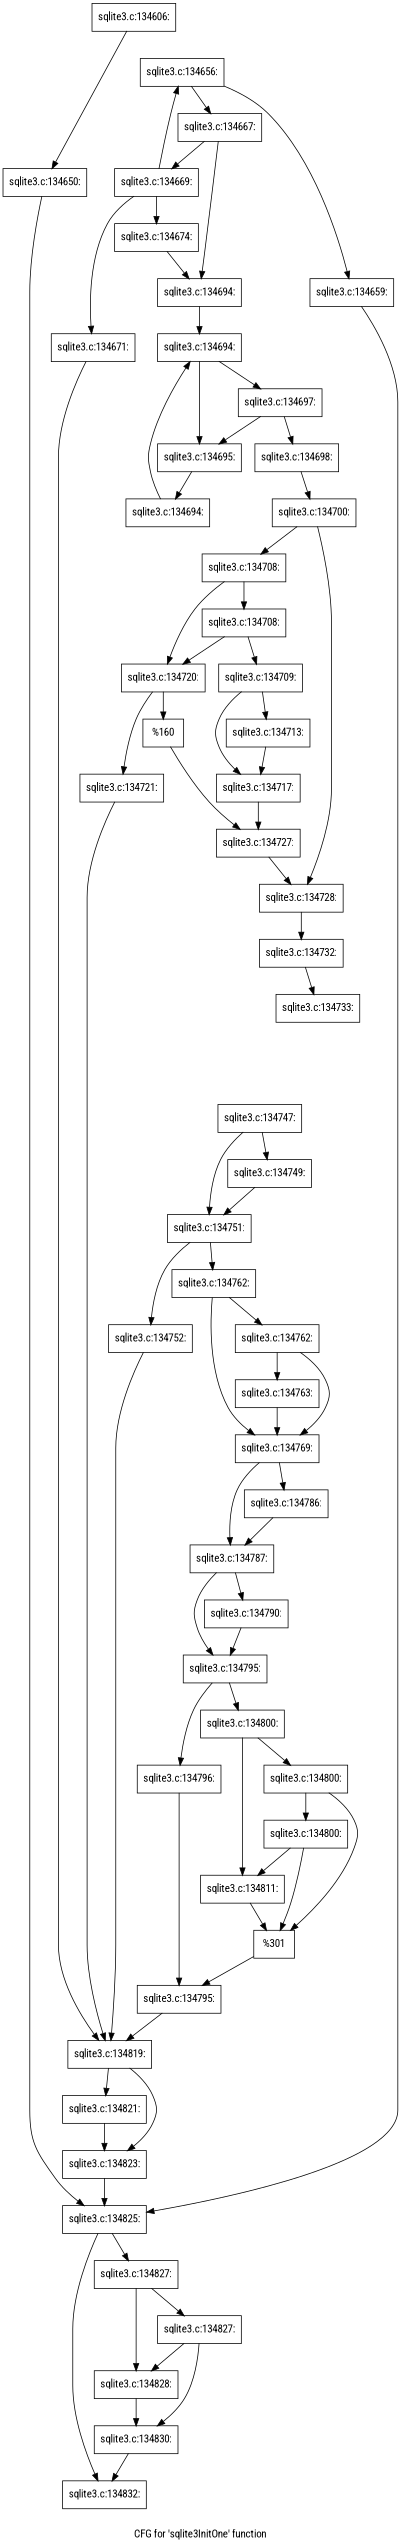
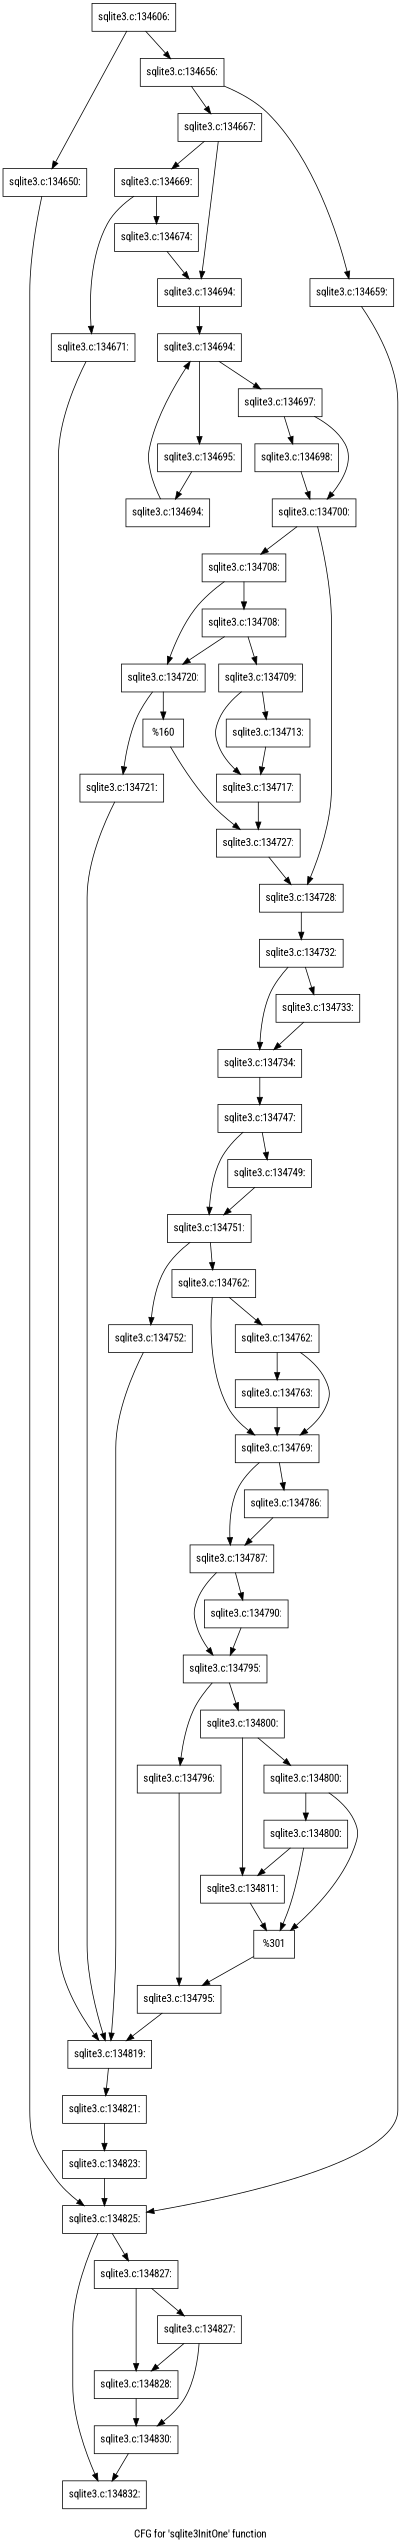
edge "sqlite3.c:134669:" -> "sqlite3.c:134656:": now "sqlite3.c:134606:" -> "sqlite3.c:134656:"
edge "sqlite3.c:134697:" -> "sqlite3.c:134695:": now "sqlite3.c:134697:" -> "sqlite3.c:134700:"
node "sqlite3.c:134734:": added
edge "sqlite3.c:134819:" -> "sqlite3.c:134823:": removed
